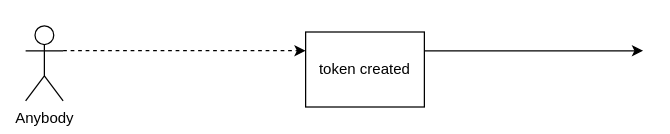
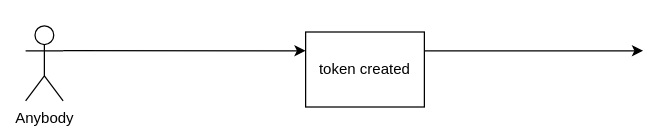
edge "Anybody" -> "token created": style dashed -> solid
